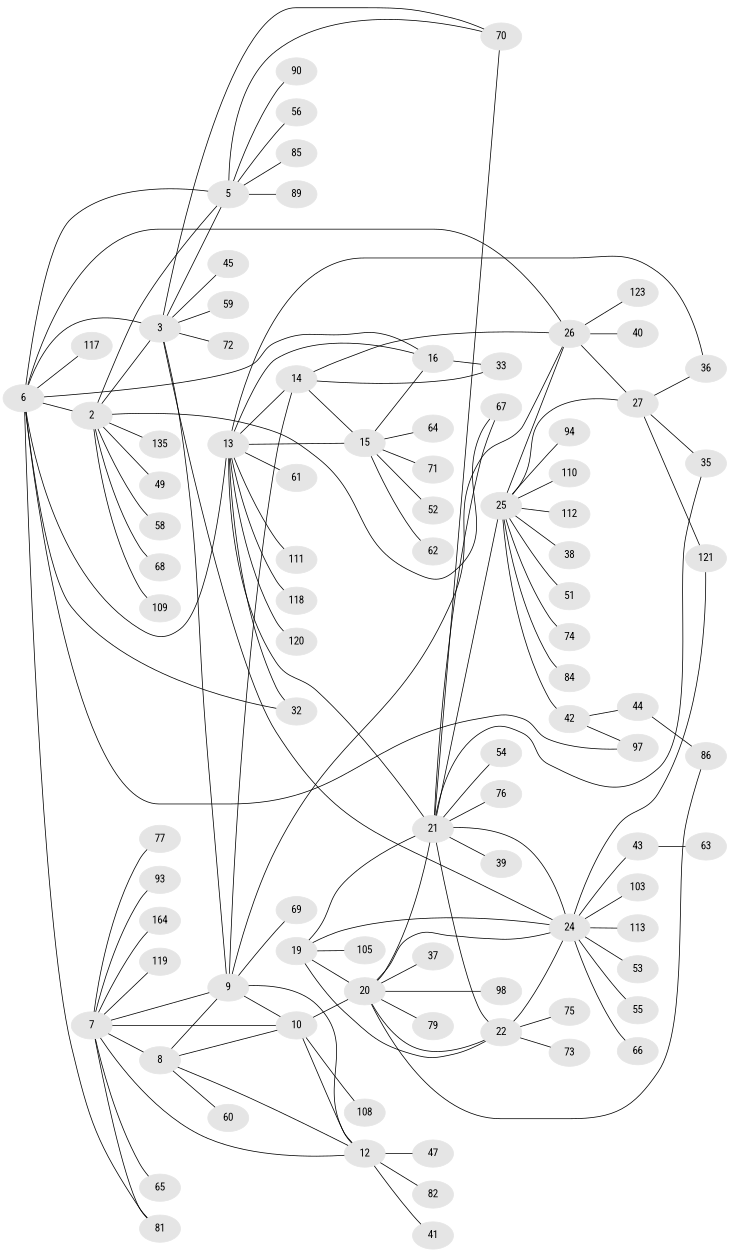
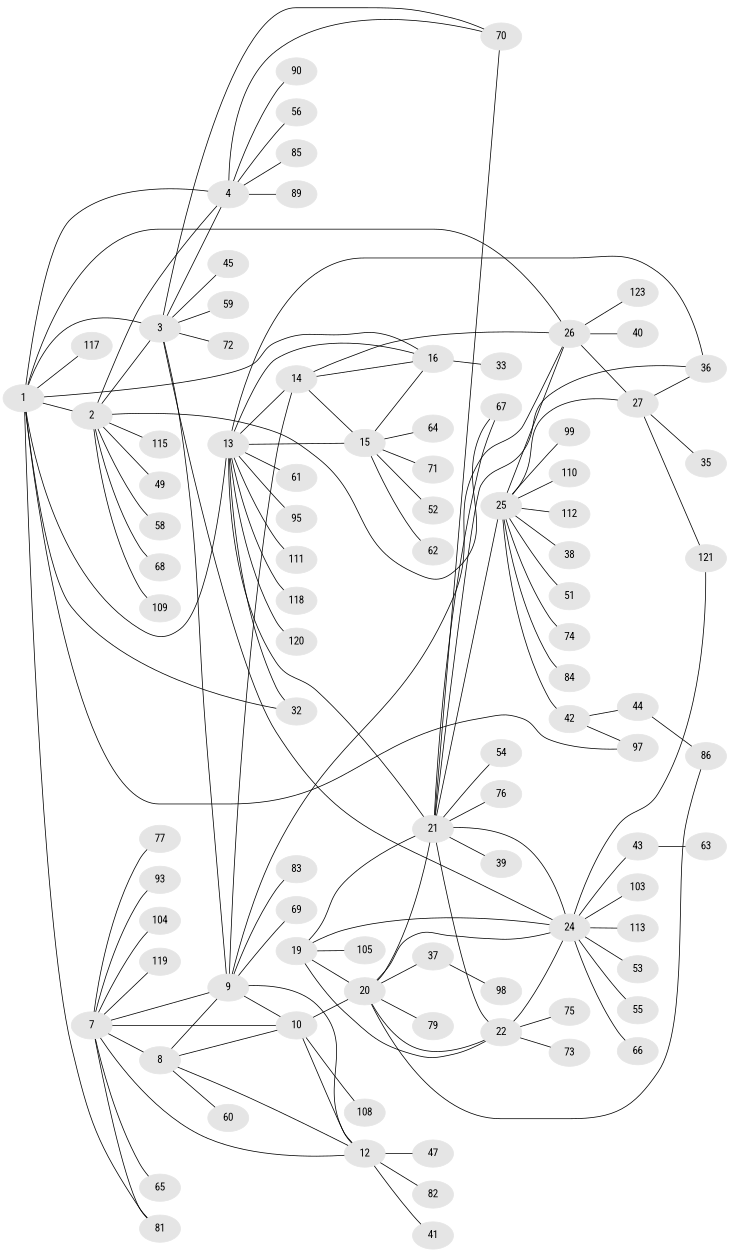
node "5": label "5" -> "4"
edge "33" -- "14": now "16" -- "14"
node "6": label "6" -> "1"
node "94": label "94" -> "99"
node "135": label "135" -> "115"
node "95": added
edge "35" -- "21": now "36" -- "21"
node "83": added
node "164": label "164" -> "104"
edge "20" -- "98": now "37" -- "98"
